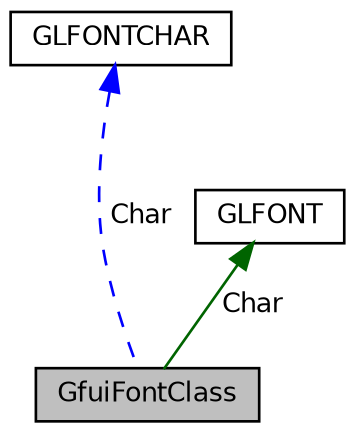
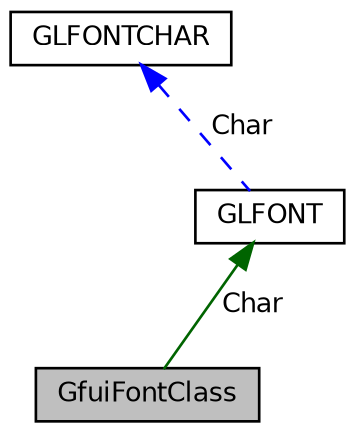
edge "GfuiFontClass" -> "GLFONTCHAR": now "GLFONT" -> "GLFONTCHAR"
